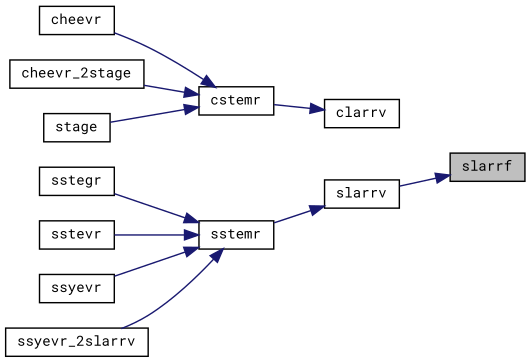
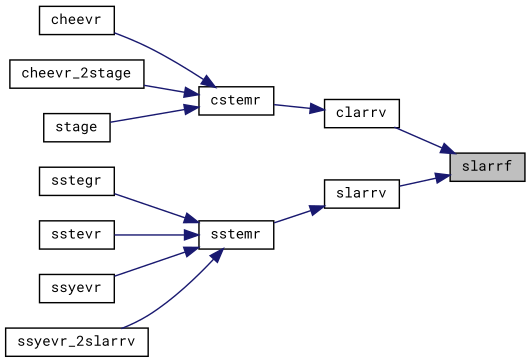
edge "clarrv" -> "slarrf": added
